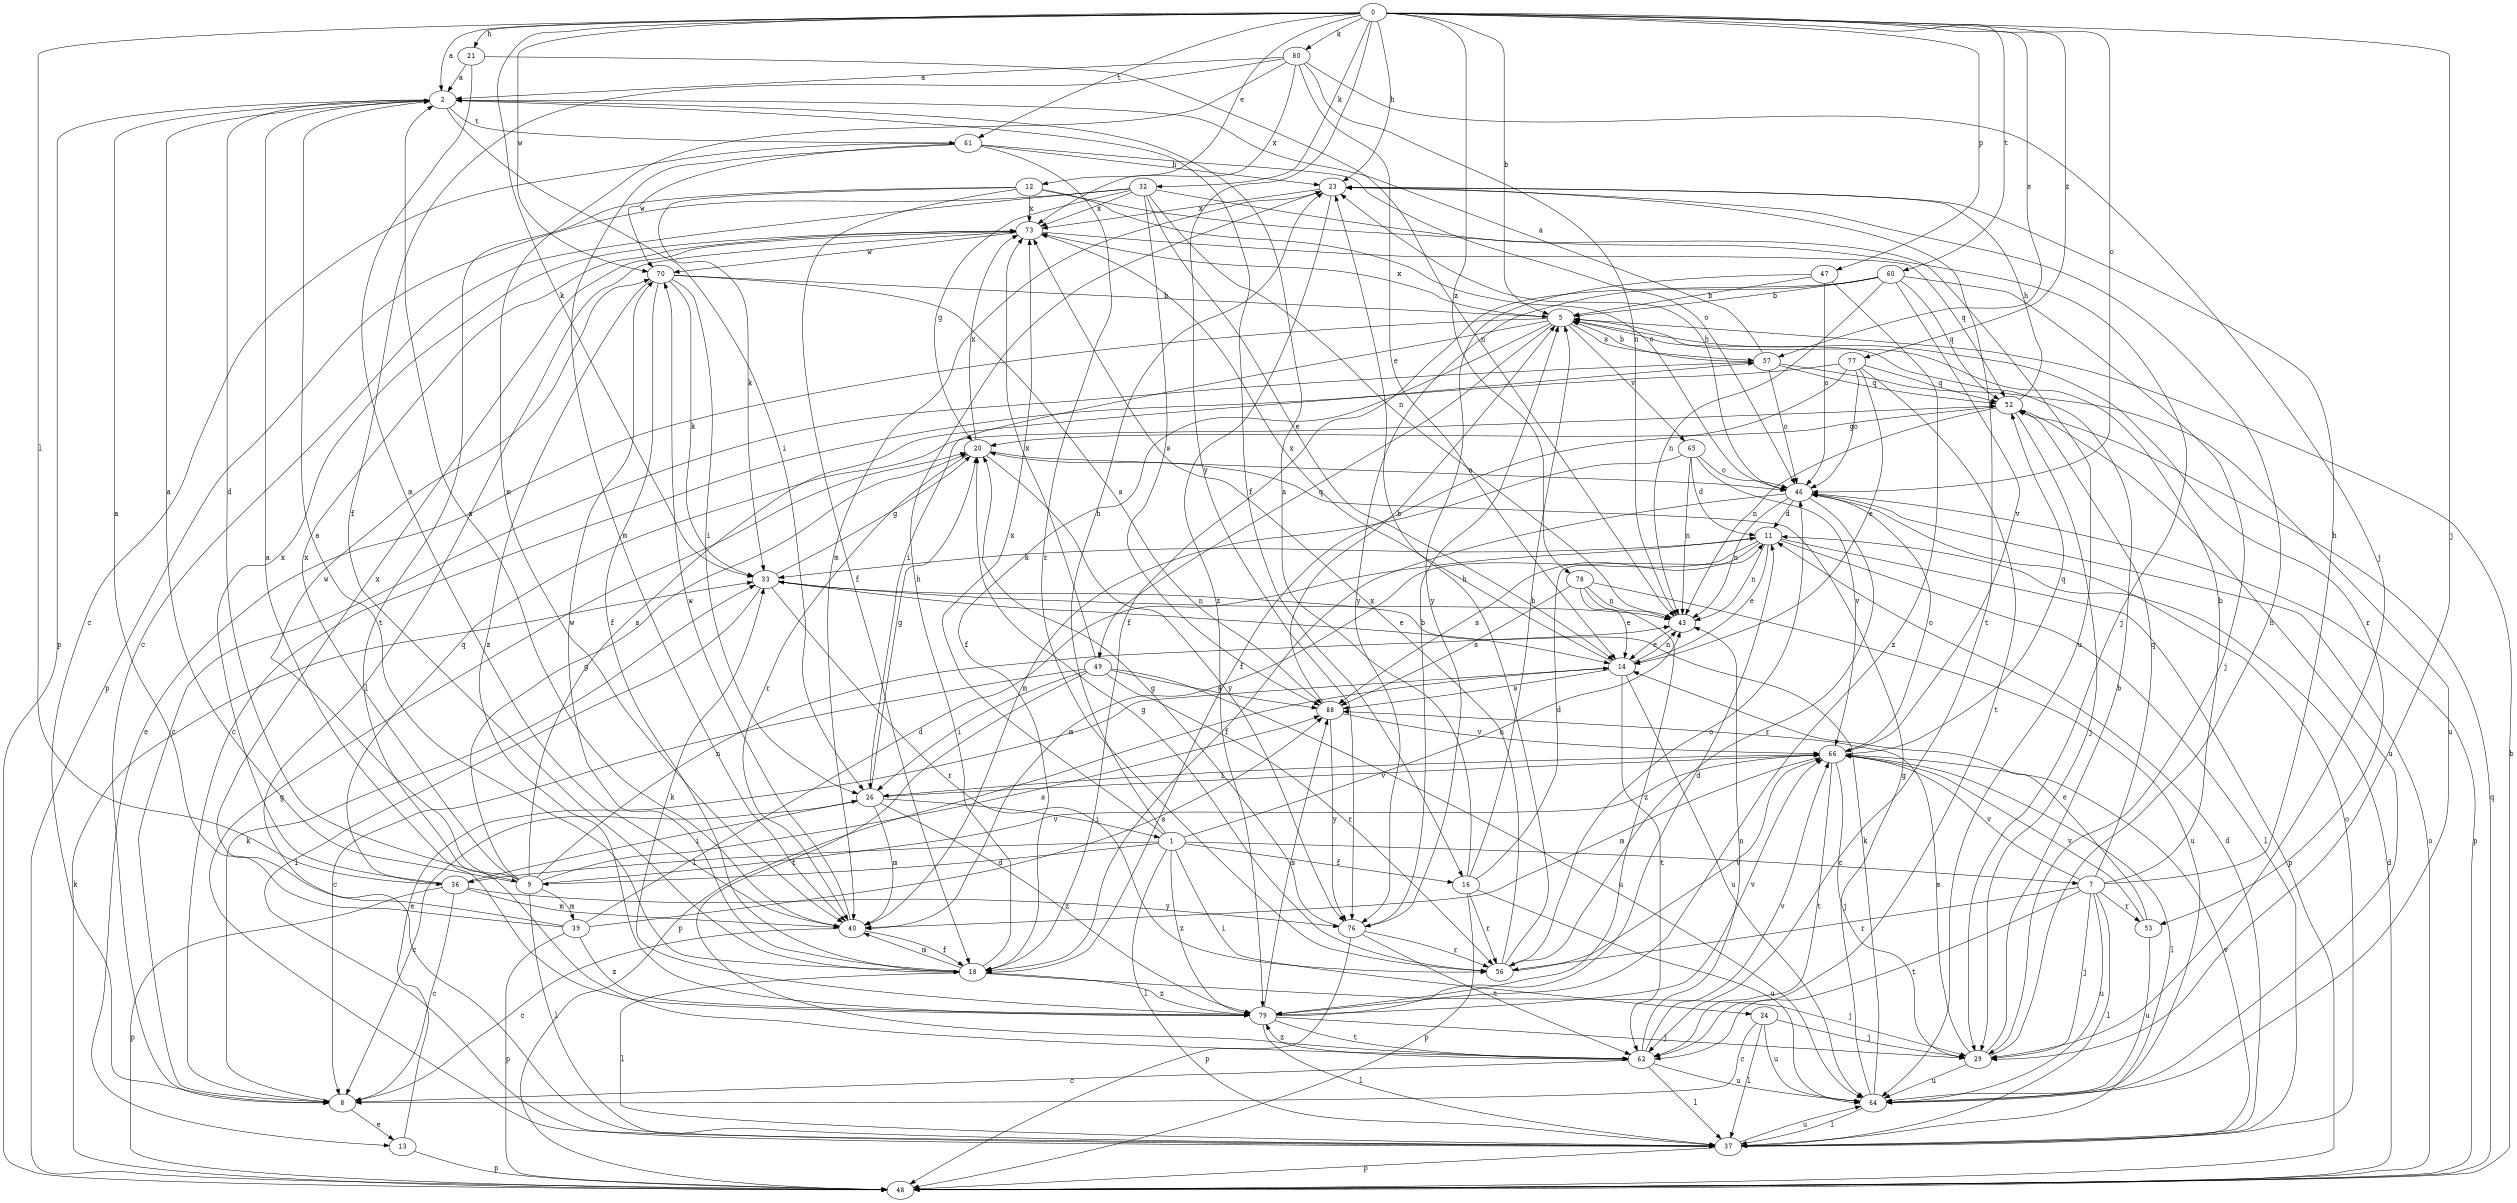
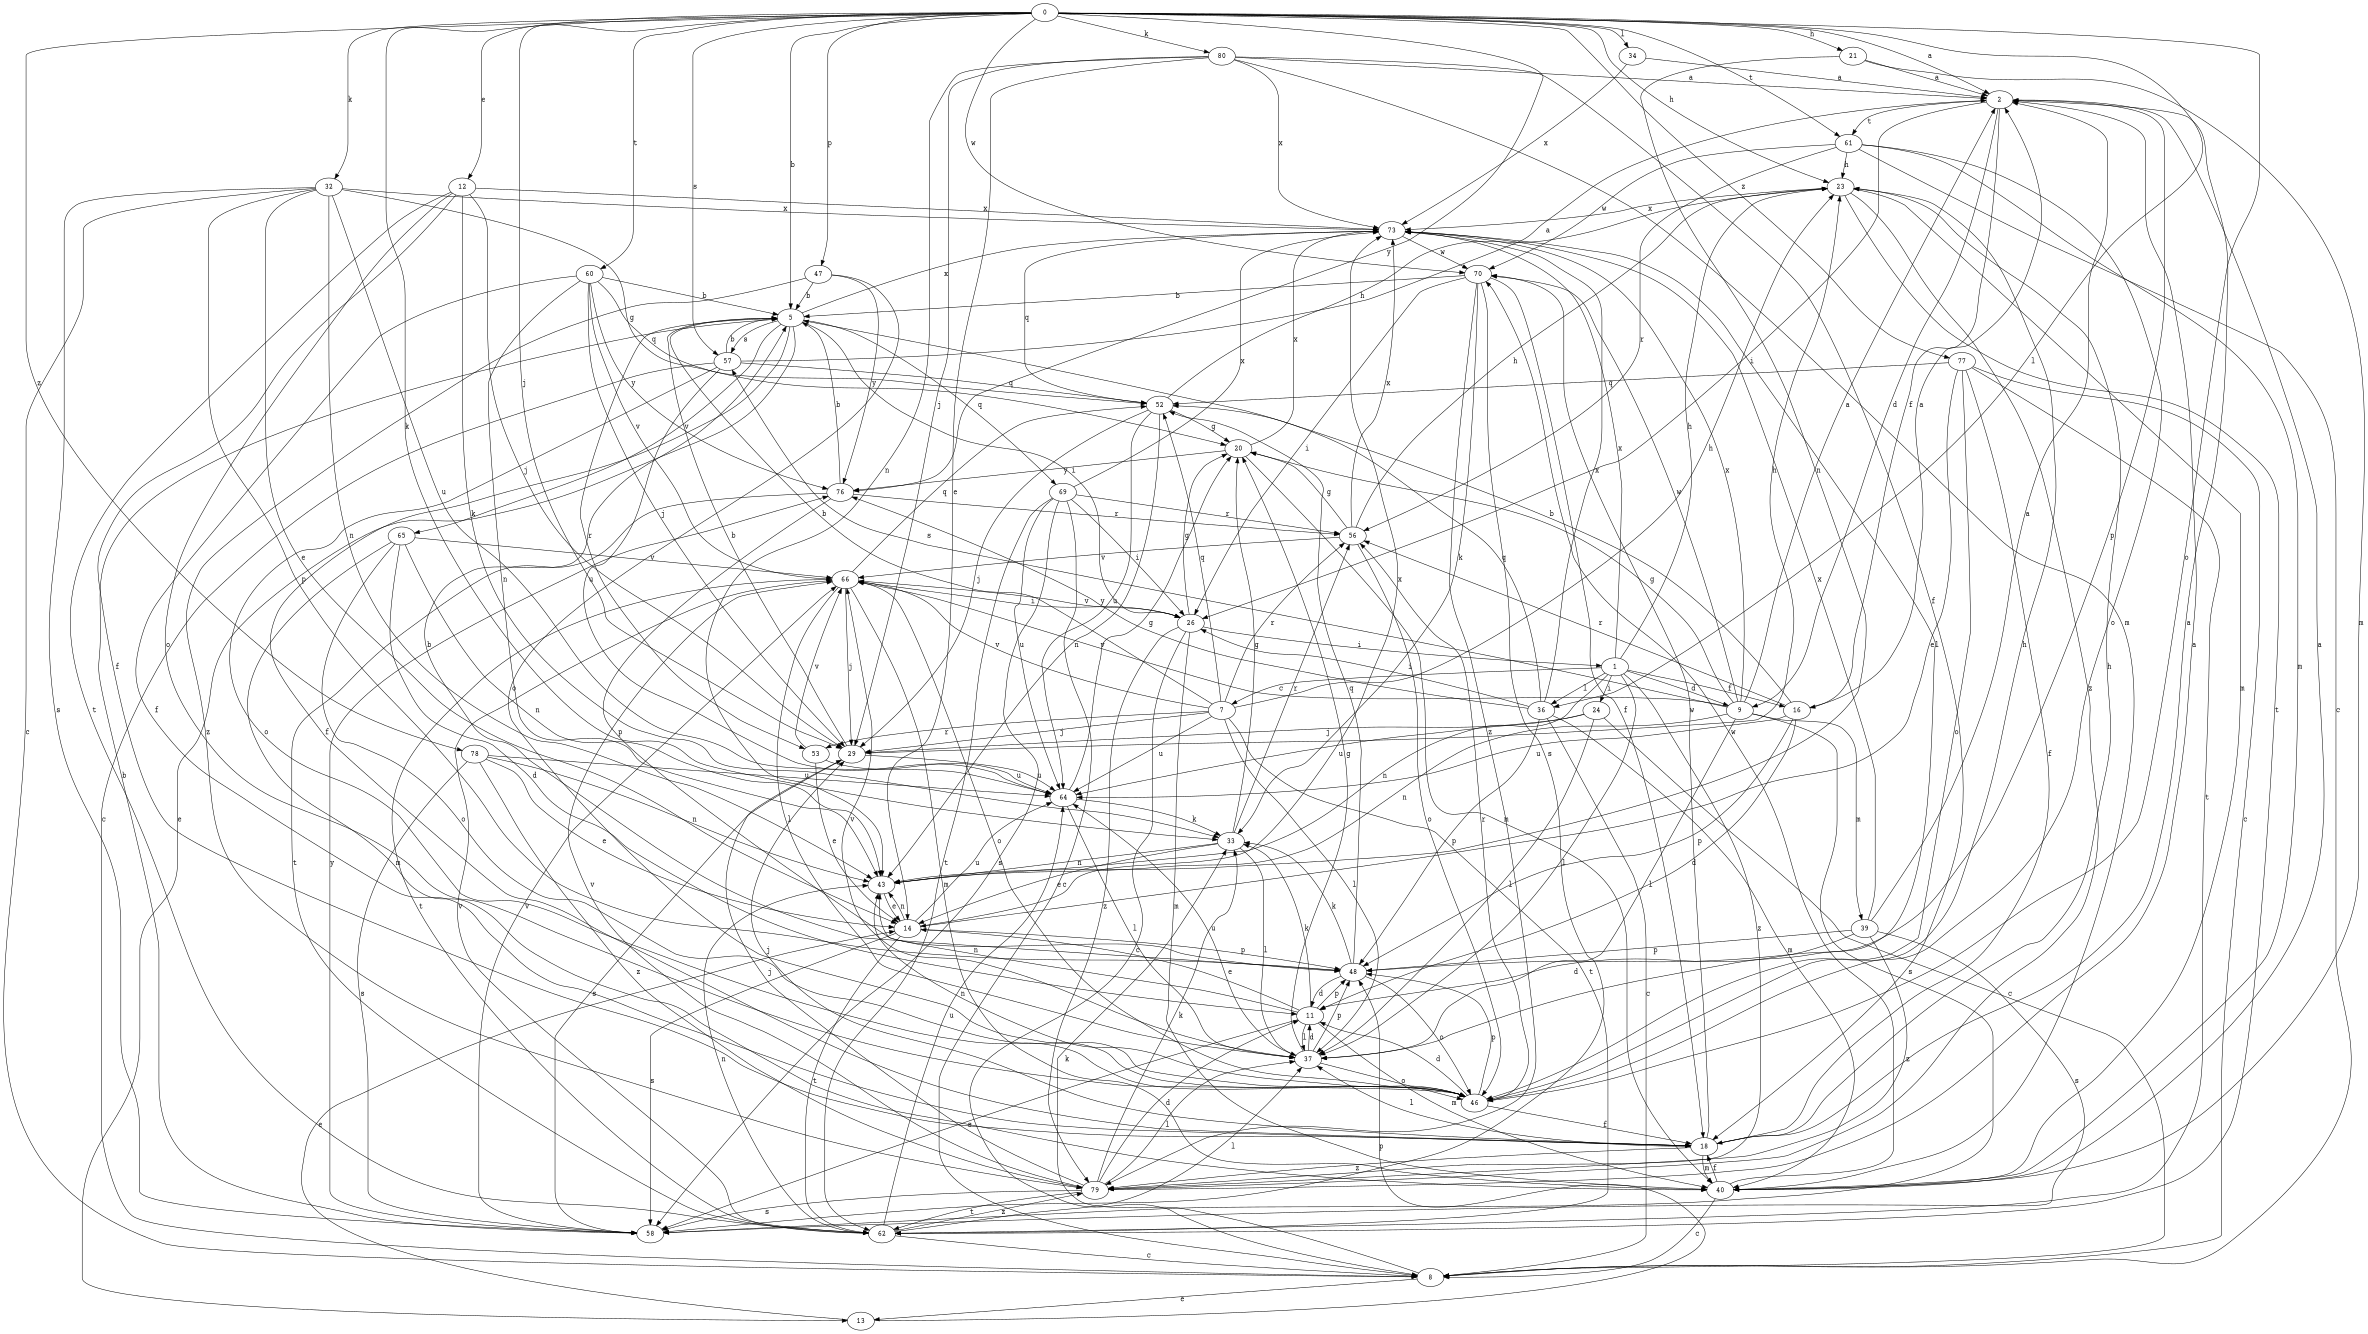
node "34": added
edge "20" -> "46": removed, label "o"
node "49": label "49" -> "69"
edge "76" -> "20": removed, label "g"
edge "20" -> "40": label "r" -> "m"
node "88": label "88" -> "58"
